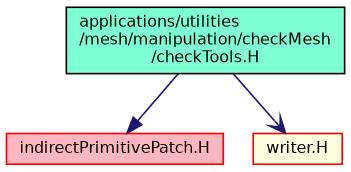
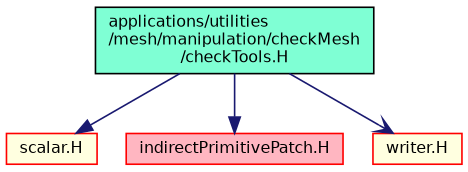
node "scalar.H": added
